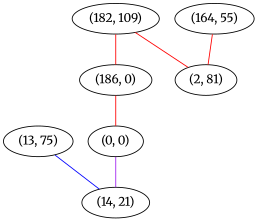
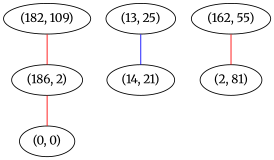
node "(164, 55)": label "(164, 55)" -> "(162, 55)"
edge "(182, 109)" -- "(2, 81)": removed
node "(186, 0)": label "(186, 0)" -> "(186, 2)"
node "(13, 75)": label "(13, 75)" -> "(13, 25)"
edge "(0, 0)" -- "(14, 21)": removed
